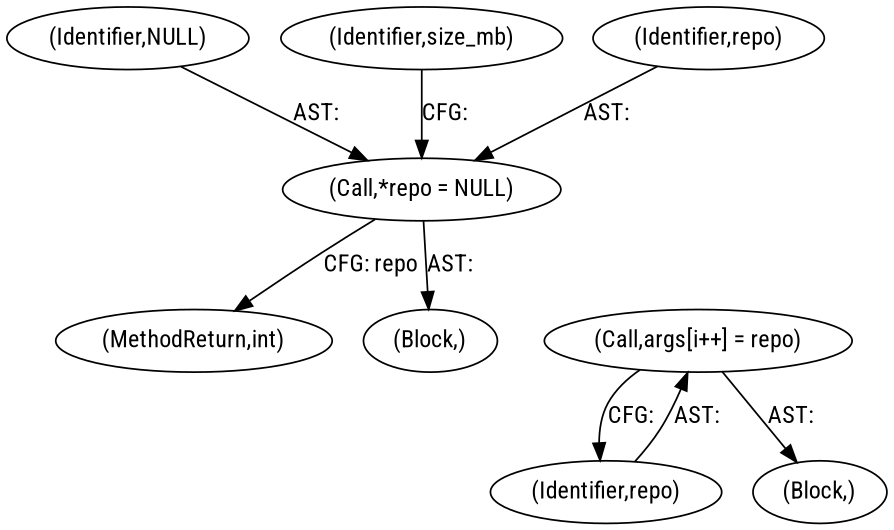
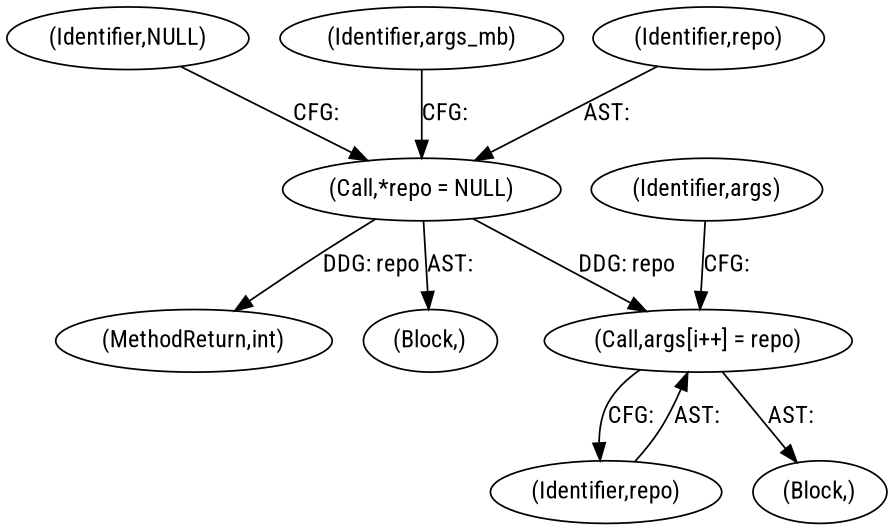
node "(Identifier,size_mb)": label "(Identifier,size_mb)" -> "(Identifier,args_mb)"
edge "(Identifier,NULL)" -> "(Call,*repo = NULL)": label "AST: " -> "CFG: "
node "(Identifier,args)": added
edge "(Call,*repo = NULL)" -> "(Call,args[i++] = repo)": added, label "DDG: repo"
edge "(Call,*repo = NULL)" -> "(MethodReturn,int)": label "CFG: repo" -> "DDG: repo"
